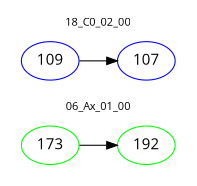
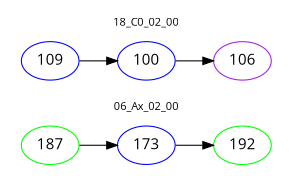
node "107": label "107" -> "100"
node "106": added
cluster "06_Ax_01_00": label "06_Ax_01_00" -> "06_Ax_02_00"
node "173": color green -> blue
node "187": added
